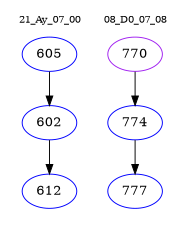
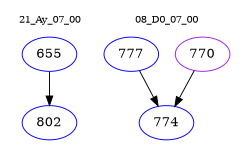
cluster "08_D0_07_08": label "08_D0_07_08" -> "08_D0_07_00"
node "605": label "605" -> "655"
node "602": label "602" -> "802"
edge "774" -> "777": reversed
node "612": removed
